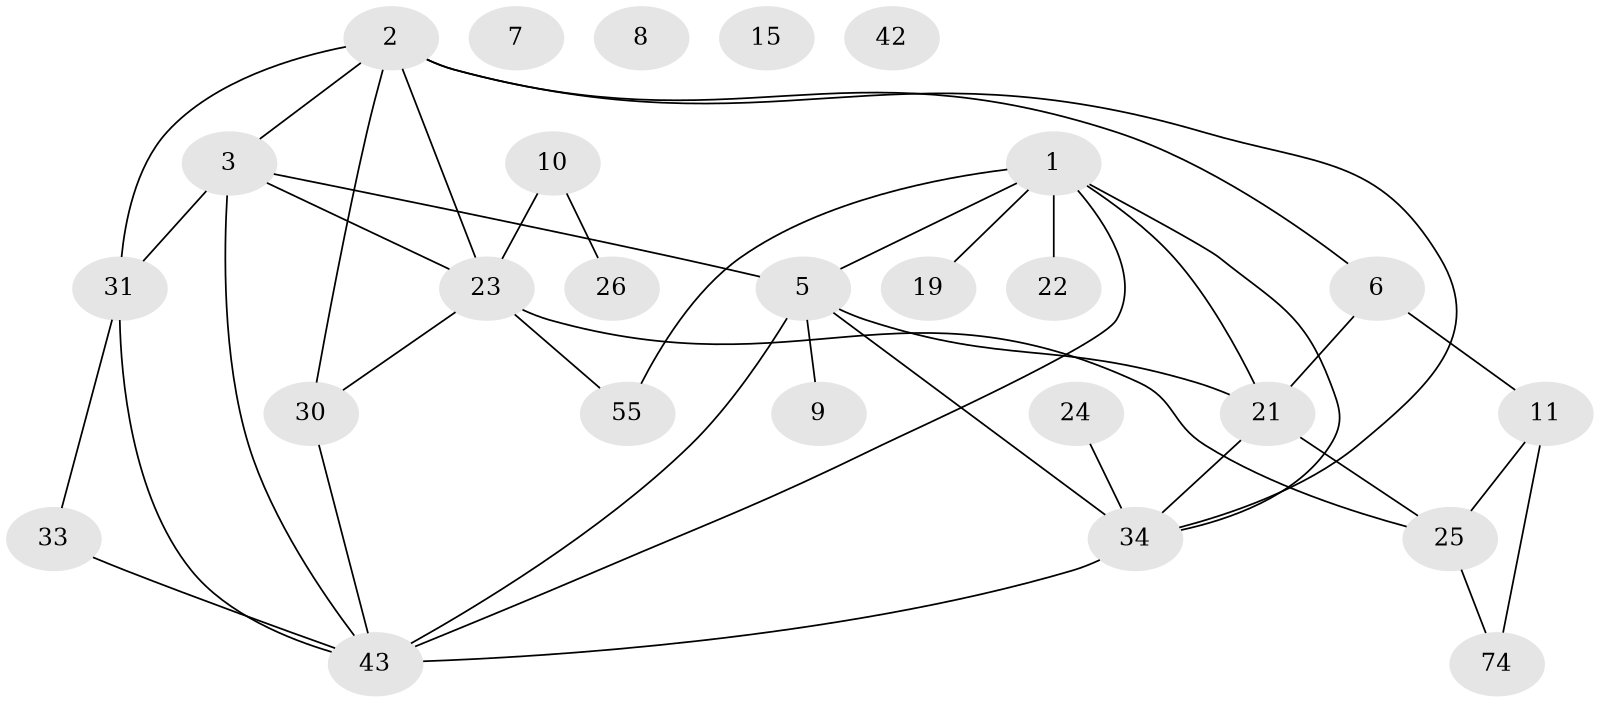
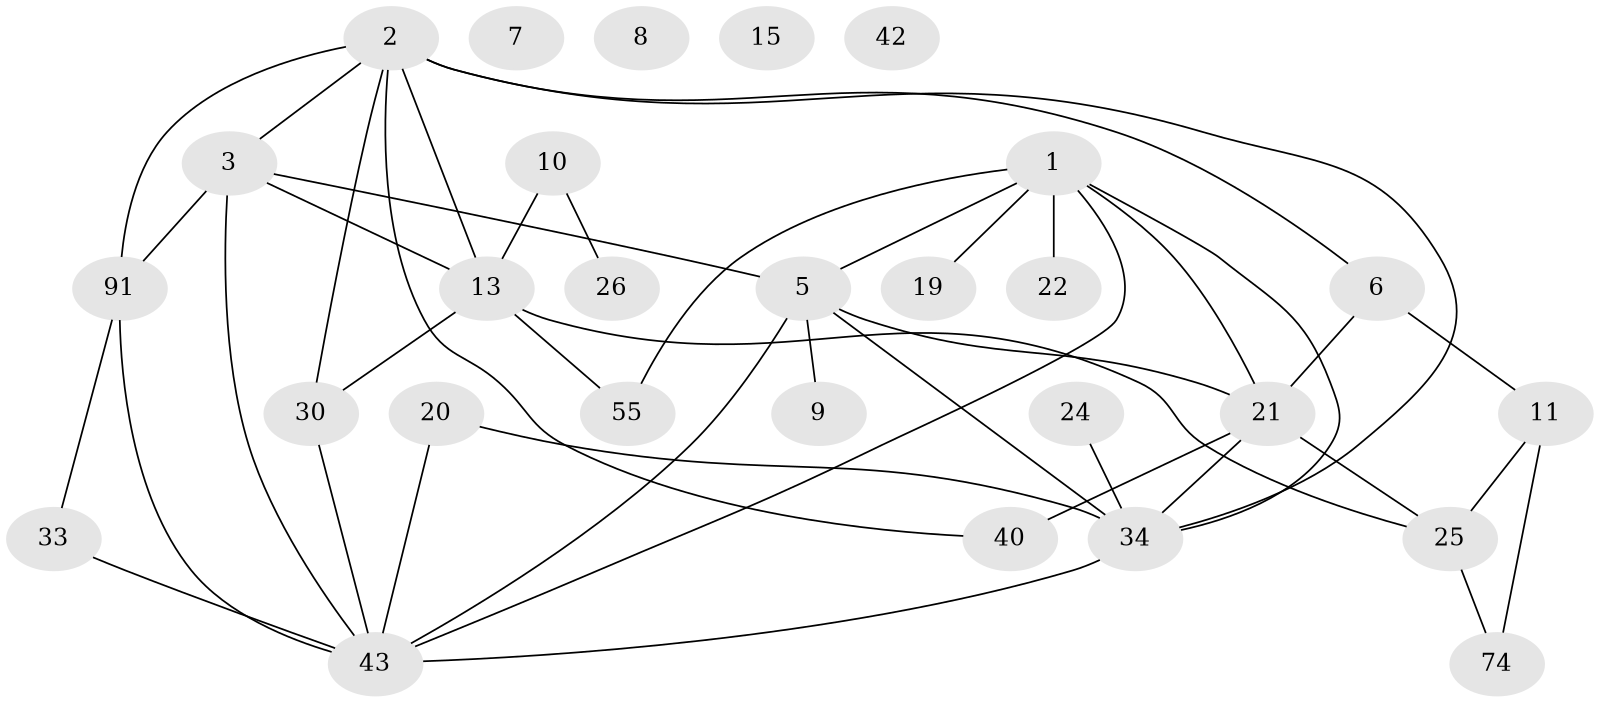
node "31": label "31" -> "91"
node "23": label "23" -> "13"
node "20": added
node "40": added
